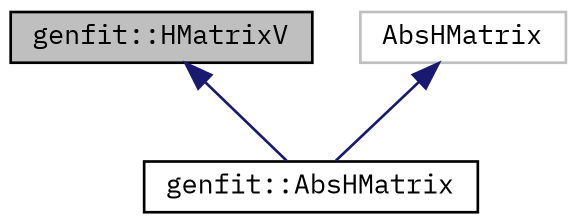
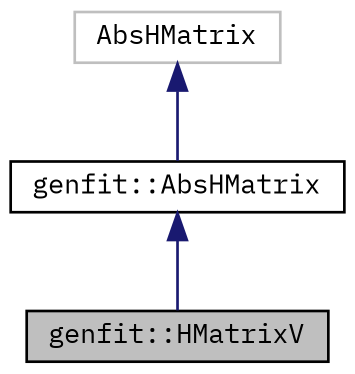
edge "genfit::AbsHMatrix" -> "genfit::HMatrixV": reversed
